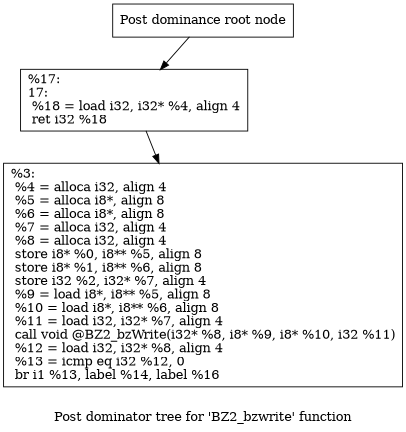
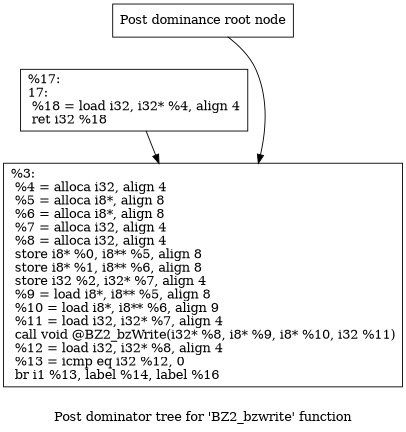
edge "Post dominance root node" -> "%17:": now "Post dominance root node" -> "%3:"
node "%3:": text "%10 = load i8*, i8** %6, align 8" -> "%10 = load i8*, i8** %6, align 9"
